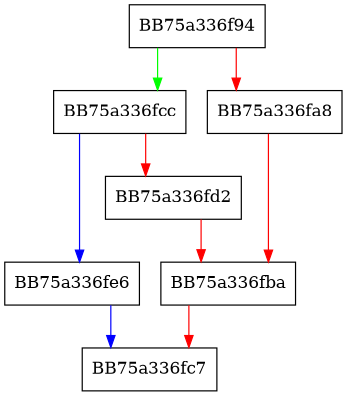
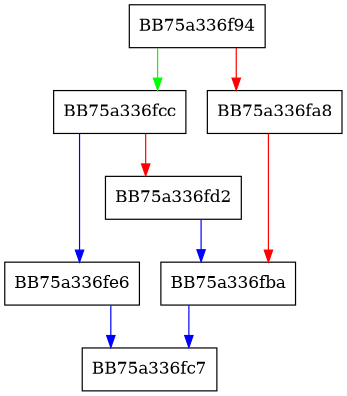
edge "BB75a336fd2" -> "BB75a336fba": color red -> blue
edge "BB75a336fba" -> "BB75a336fc7": color red -> blue
